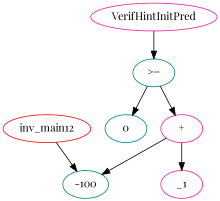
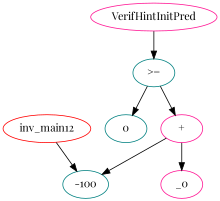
node "_1": label "_1" -> "_0"
